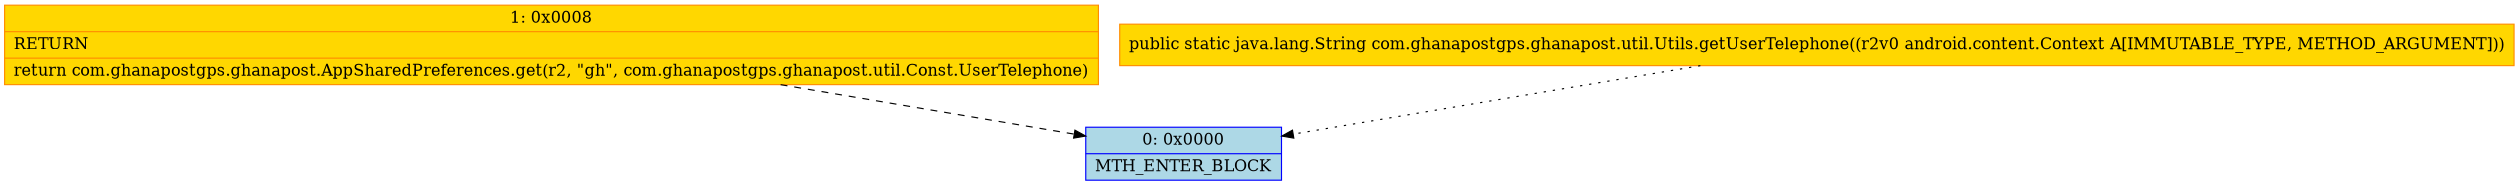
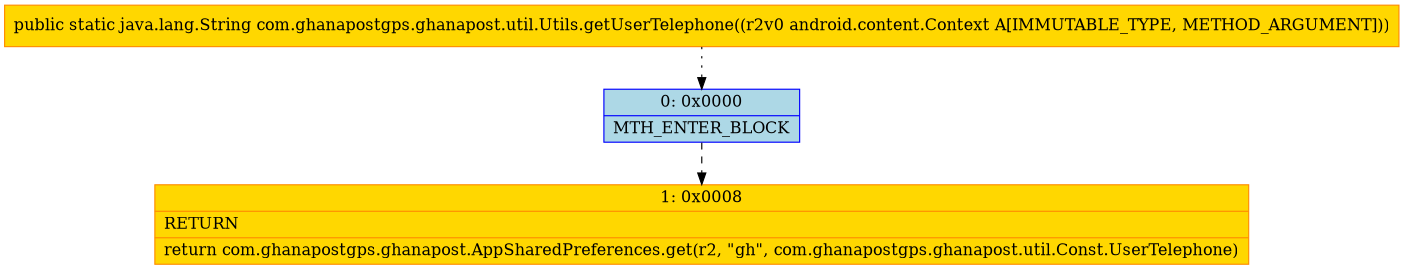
edge "1: 0x0008" -> "0: 0x0000": reversed
